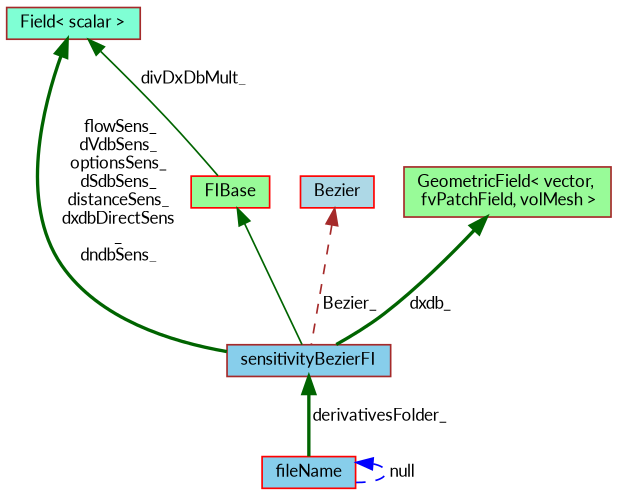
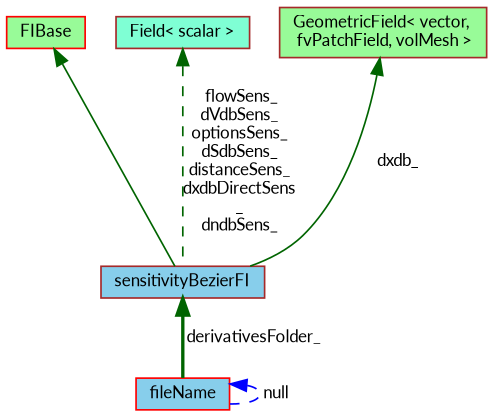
edge "FIBase" -> "Field< scalar >": removed, label "divDxDbMult_"
node "Bezier": removed
edge "sensitivityBezierFI" -> "Field< scalar >": style bold -> dashed
edge "sensitivityBezierFI" -> "GeometricField< vector, fvPatchField, volMesh >": style bold -> solid
